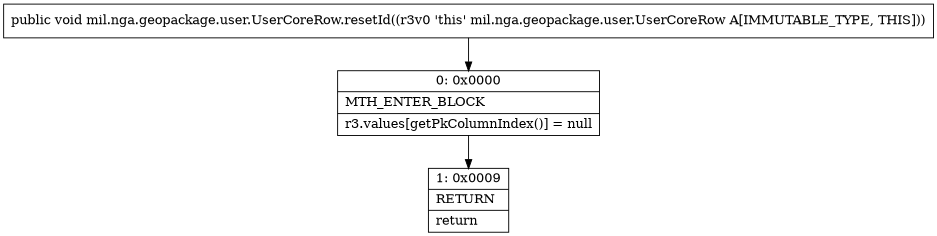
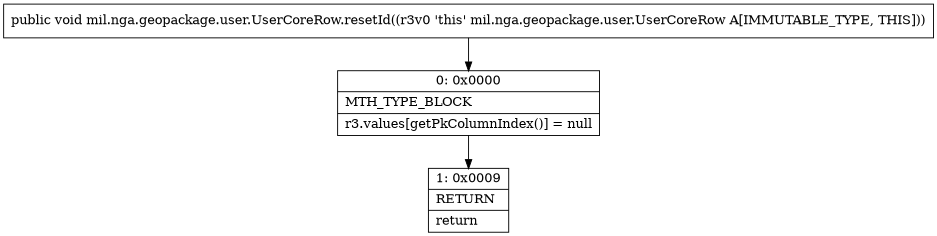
node "0: 0x0000": text "MTH_ENTER_BLOCK" -> "MTH_TYPE_BLOCK"
